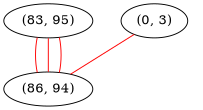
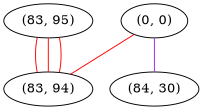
node "(0, 3)": label "(0, 3)" -> "(0, 0)"
node "(86, 94)": label "(86, 94)" -> "(83, 94)"
node "(84, 30)": added
